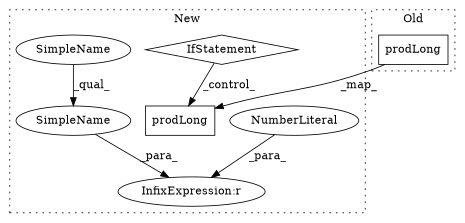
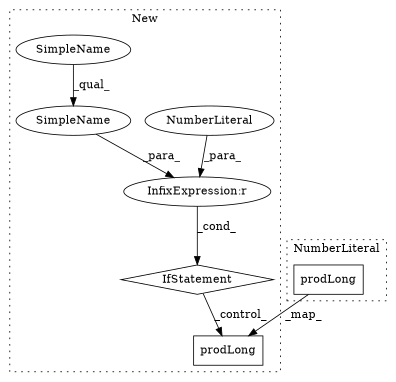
cluster "Old": label "Old" -> "NumberLiteral"
edge "InfixExpression:r" -> "IfStatement": added, label "_cond_"
